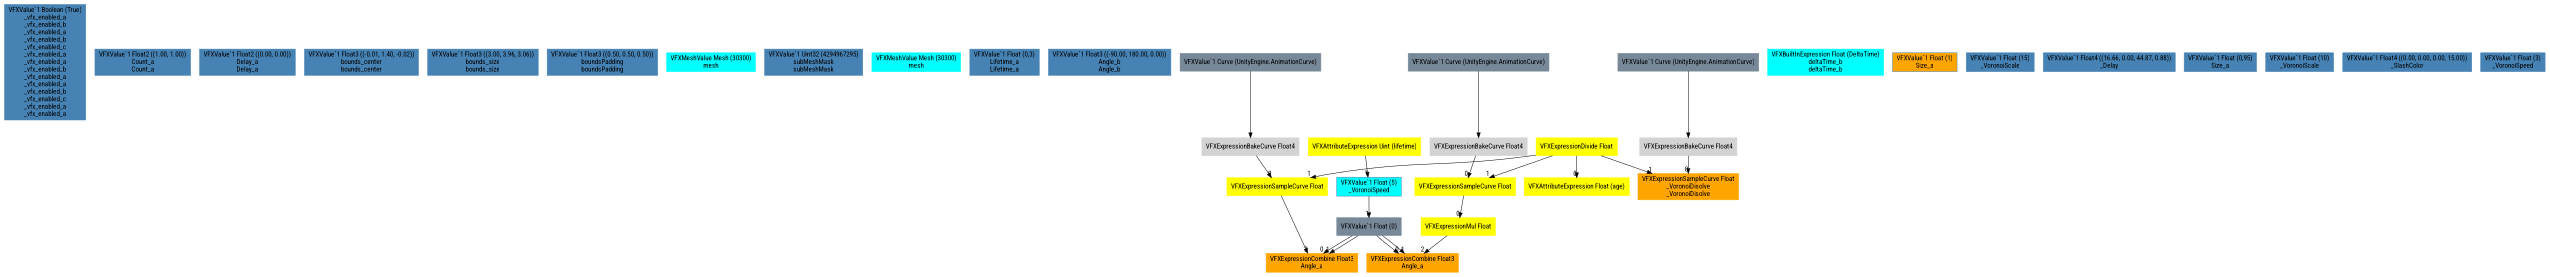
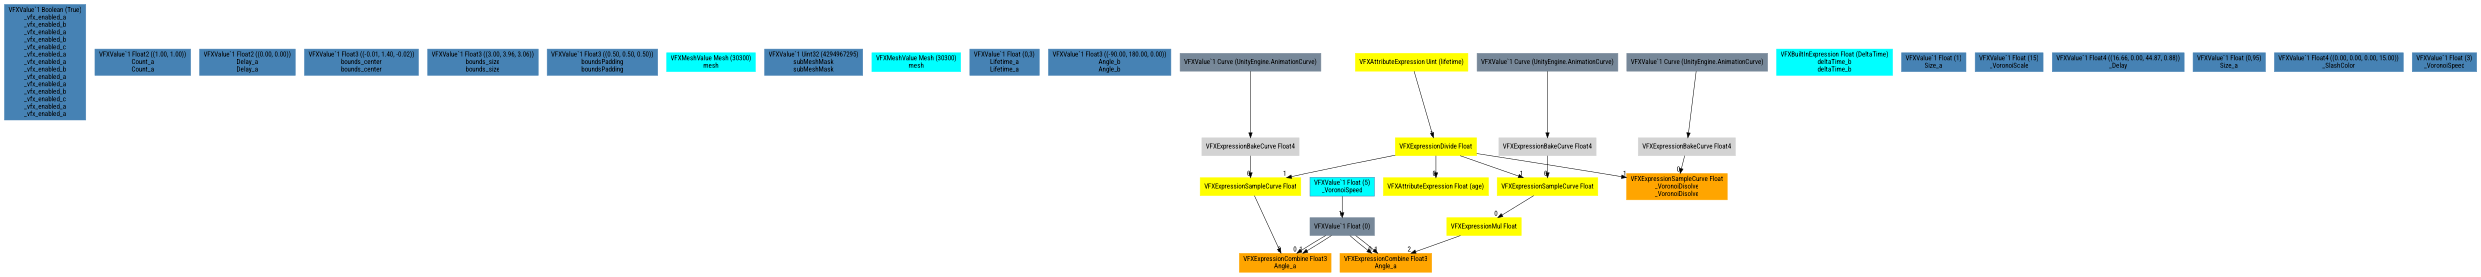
node "VFXValue`1 Float (1) Size_a": fillcolor orange -> steelblue
node "VFXValue`1 Float (10) _VoronoiScale": removed
edge "VFXAttributeExpression Uint (lifetime)" -> "VFXValue`1 Float (5) _VoronoiSpeed": now "VFXAttributeExpression Uint (lifetime)" -> "VFXExpressionDivide Float"
